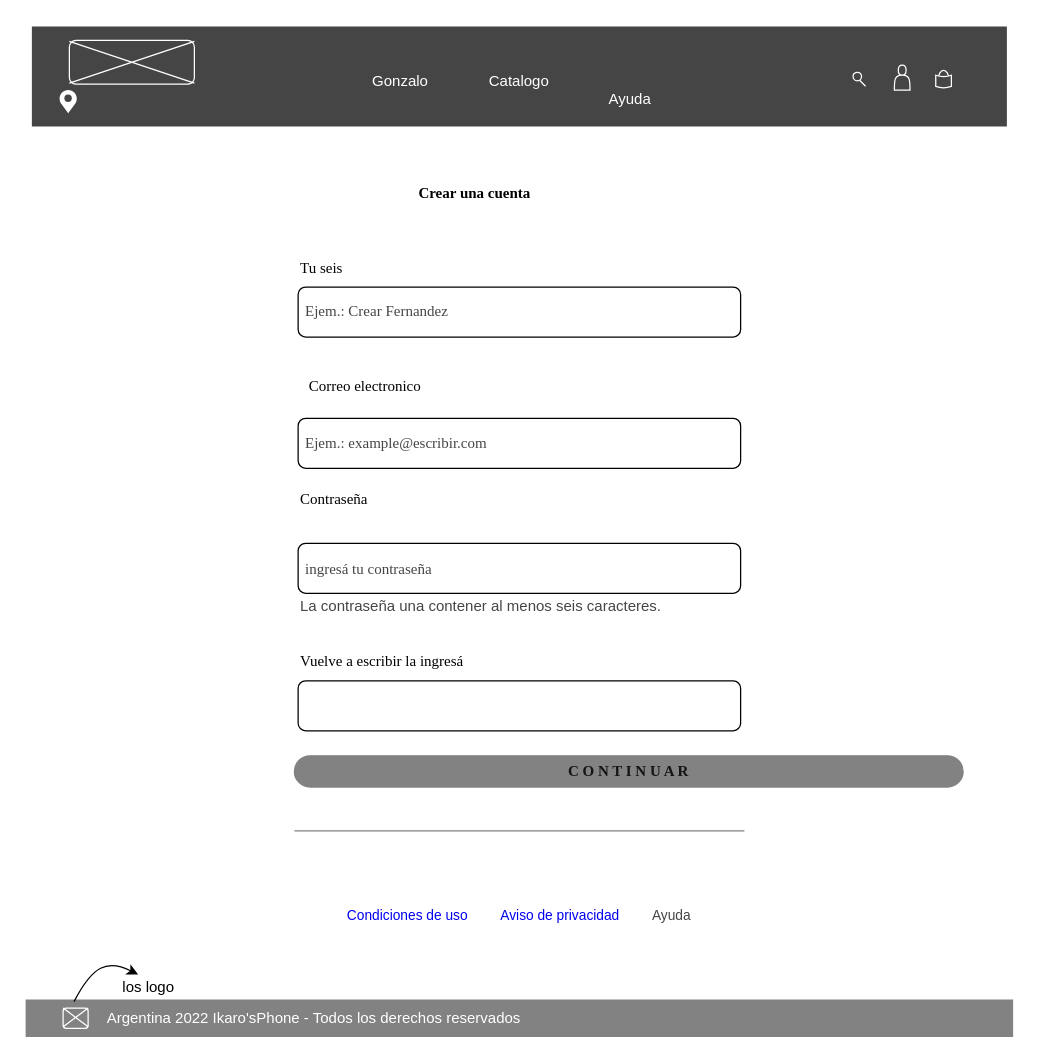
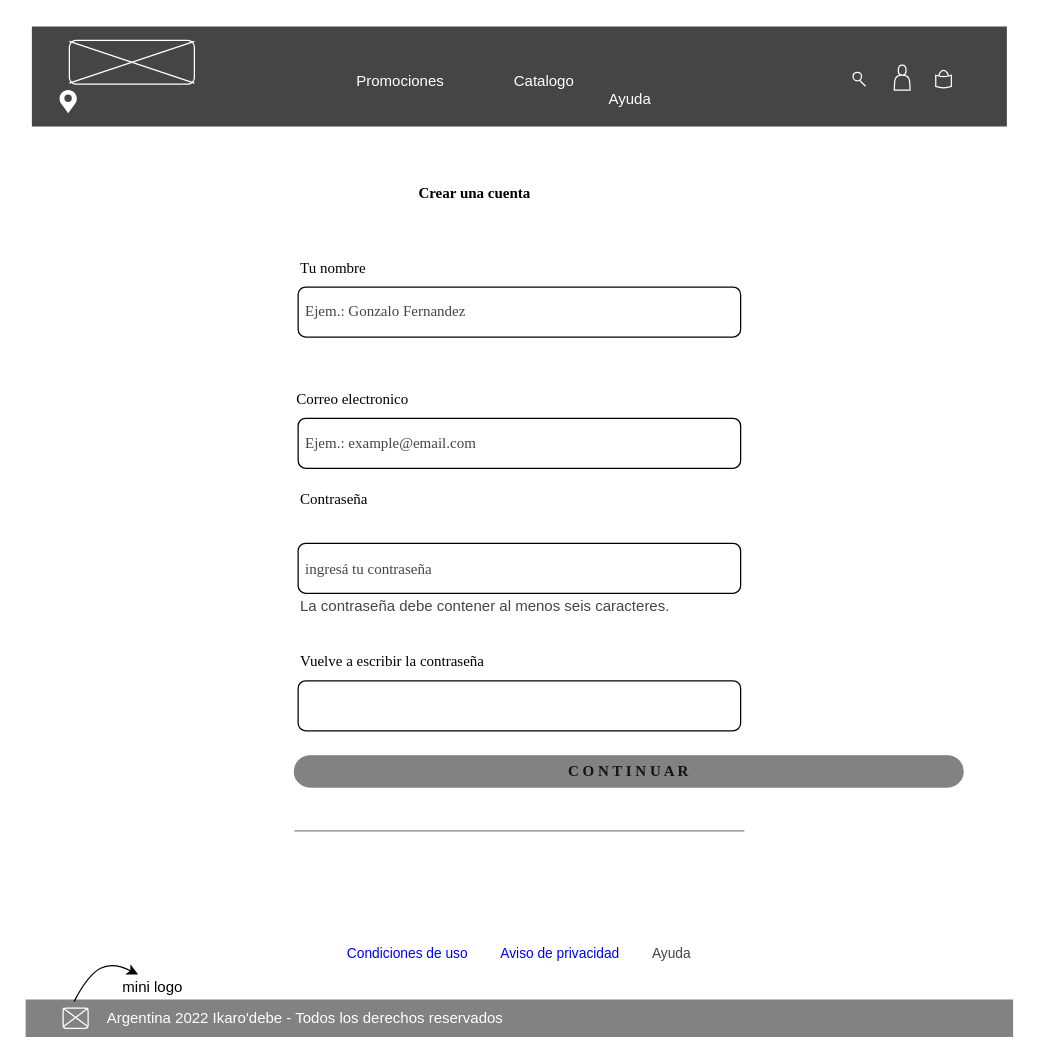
node "Gonzalo": label "Gonzalo" -> "Promociones"
node "Catalogo": moved (519, 80) -> (544, 80)
node "Tu seis": label "Tu seis" -> "Tu nombre"
node "Ejem.: Crear Fernandez": label "Ejem.: Crear Fernandez" -> "Ejem.: Gonzalo Fernandez"
node "Correo electronico": moved (498, 387) -> (486, 399)
node "Ejem.: example@escribir.com": label "Ejem.: example@escribir.com" -> "Ejem.: example@email.com"
node "La contraseña una contener al menos seis caracteres.": label "La contraseña una contener al menos seis caracteres." -> "La contraseña debe contener al menos seis caracteres."
node "Vuelve a escribir la ingresá": label "Vuelve a escribir la ingresá" -> "Vuelve a escribir la contraseña"
node "Condiciones de uso Aviso de privacidad Ayuda": moved (519, 906) -> (519, 943)
node "los logo": label "los logo" -> "mini logo"
node "Argentina 2022 Ikaro'sPhone - Todos los derechos reservados": label "Argentina 2022 Ikaro'sPhone - Todos los derechos reservados" -> "Argentina 2022 Ikaro'debe - Todos los derechos reservados"
